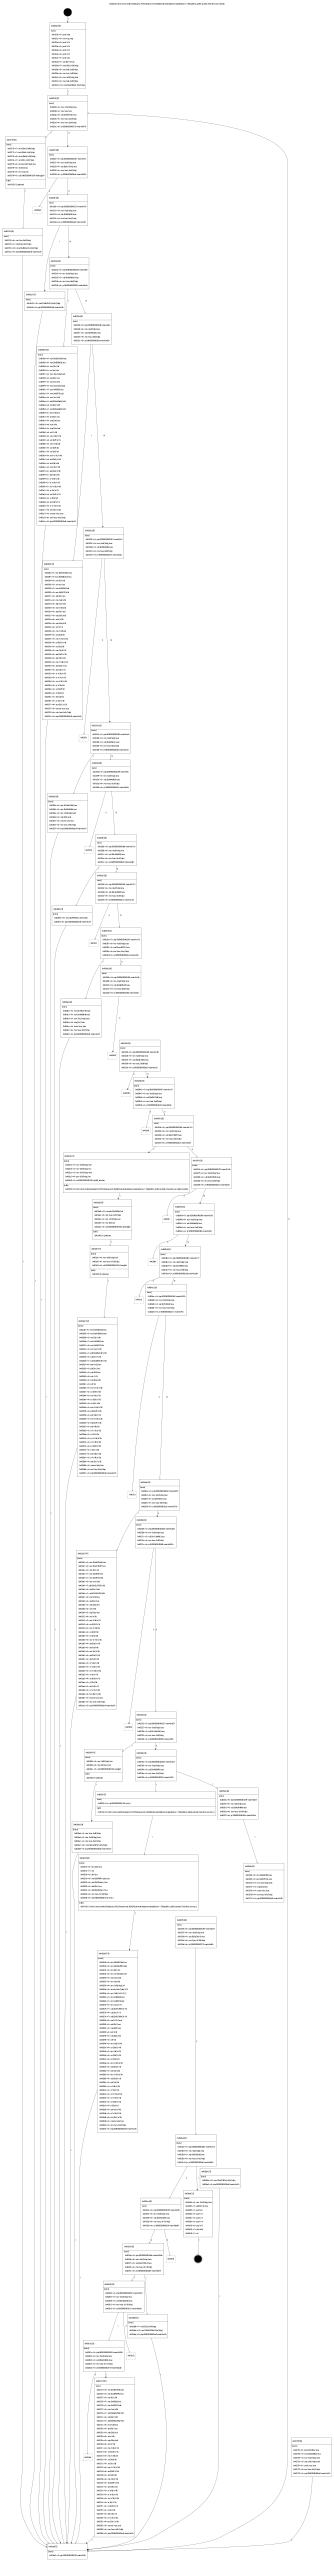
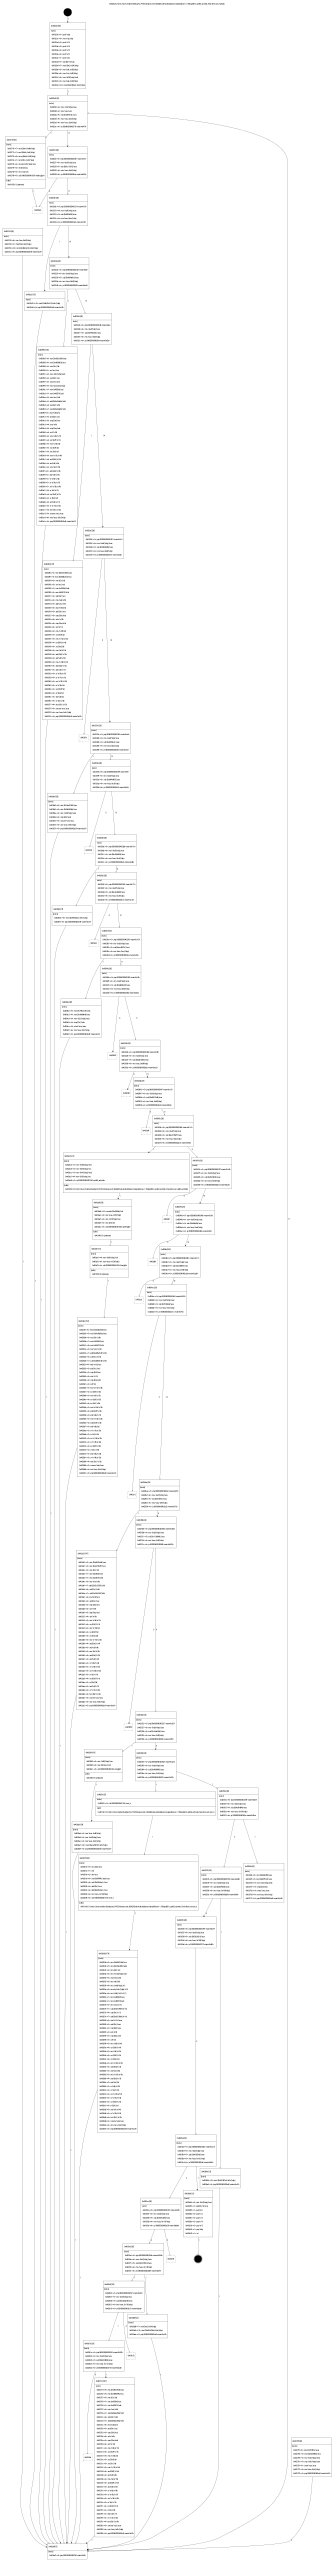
edge "0x402718 [45]" -> "0x402745 [26]": now "0x402718 [45]" -> "0x402ba5"
edge "0x40240a [28]" -> "0x402426 [28]": added, label "11"
node "0x402576 [28]": added
